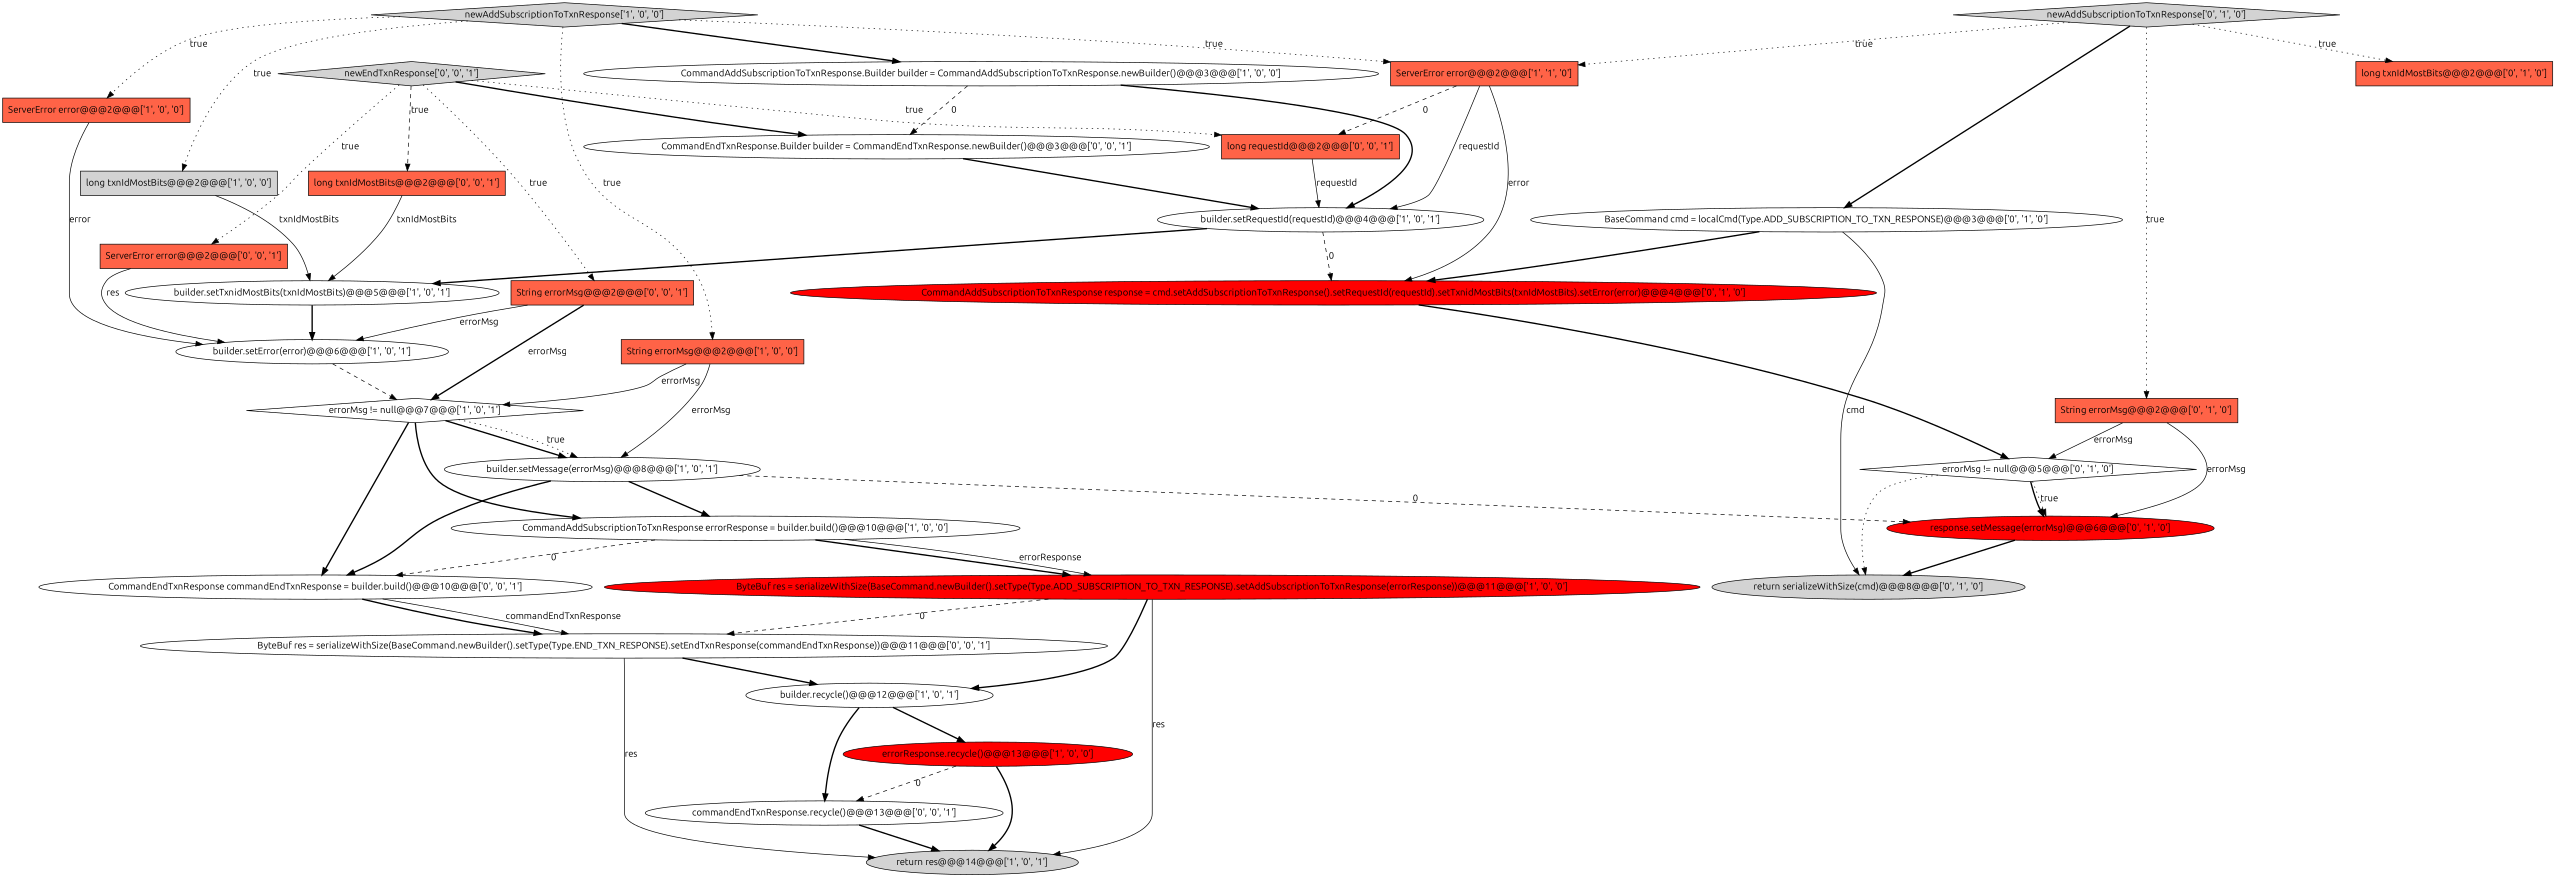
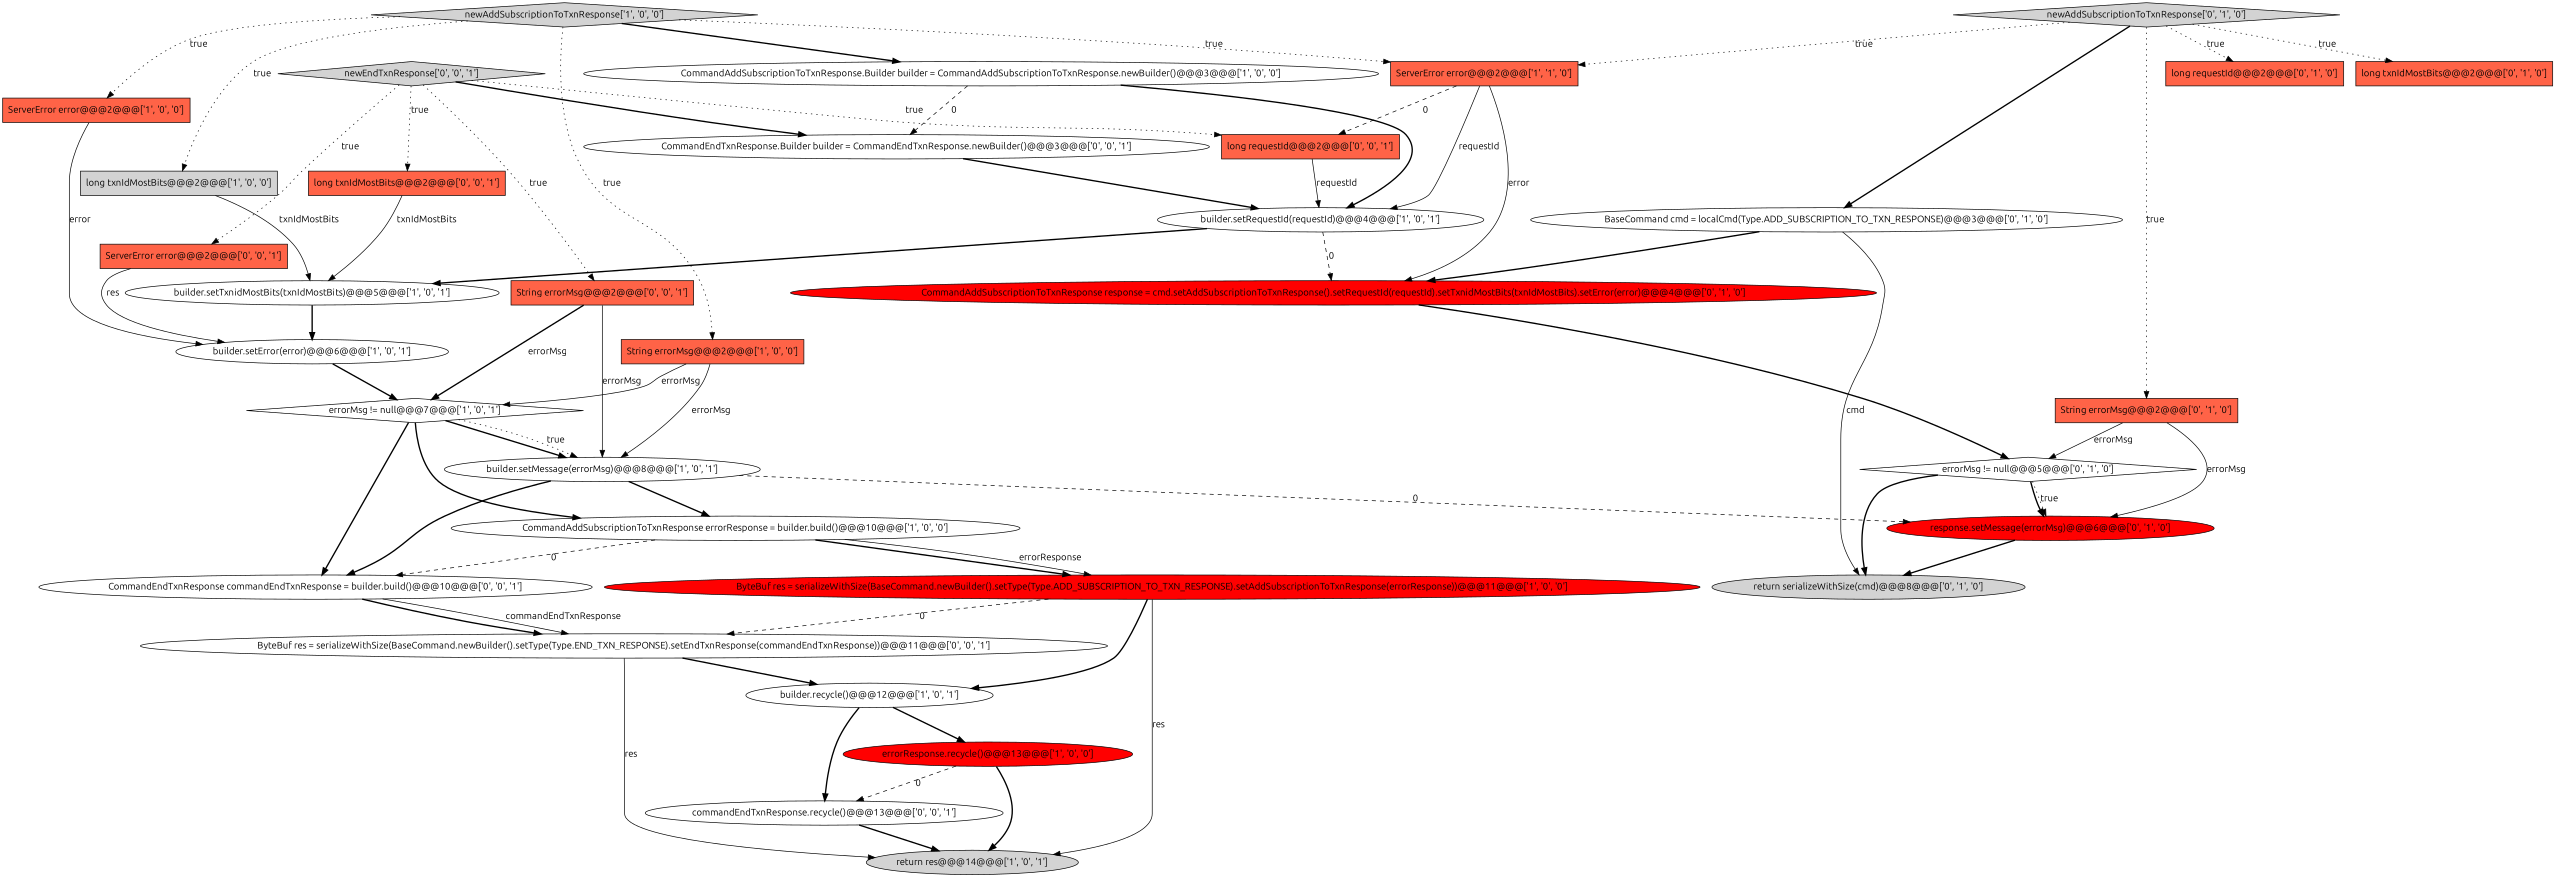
node "long requestId@@@2@@@['0', '1', '0']": added
edge "newEndTxnResponse['0', '0', '1']" -> "long txnIdMostBits@@@2@@@['0', '0', '1']": style dashed -> dotted
edge "String errorMsg@@@2@@@['0', '0', '1']" -> "builder.setError(error)@@@6@@@['1', '0', '1']": now "String errorMsg@@@2@@@['0', '0', '1']" -> "builder.setMessage(errorMsg)@@@8@@@['1', '0', '1']"
edge "builder.setError(error)@@@6@@@['1', '0', '1']" -> "errorMsg != null@@@7@@@['1', '0', '1']": style dashed -> bold
edge "errorMsg != null@@@5@@@['0', '1', '0']" -> "return serializeWithSize(cmd)@@@8@@@['0', '1', '0']": style dotted -> bold
